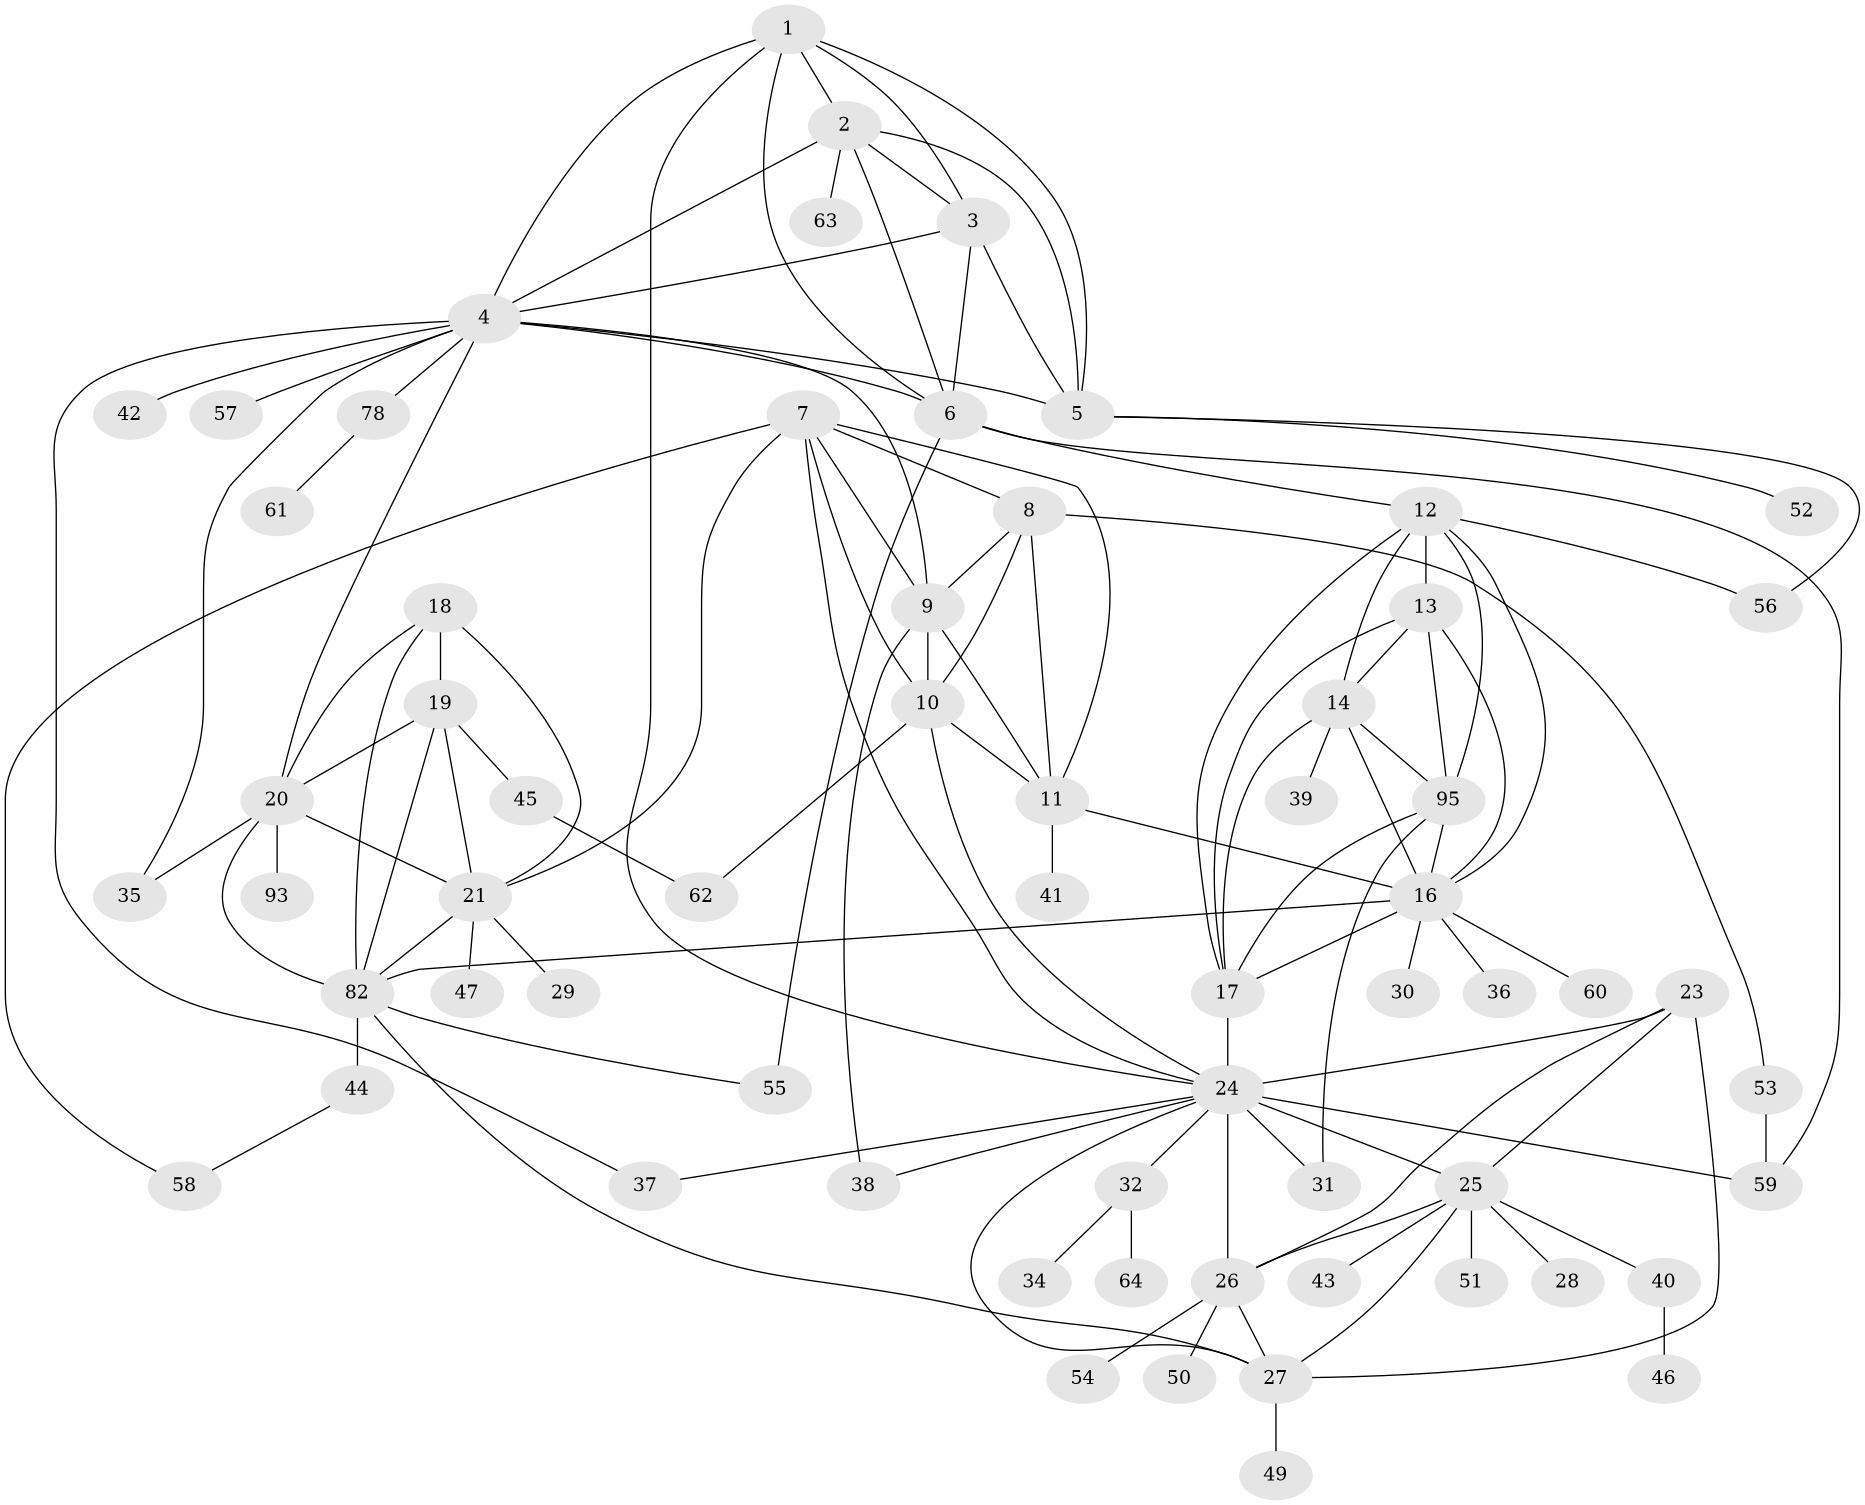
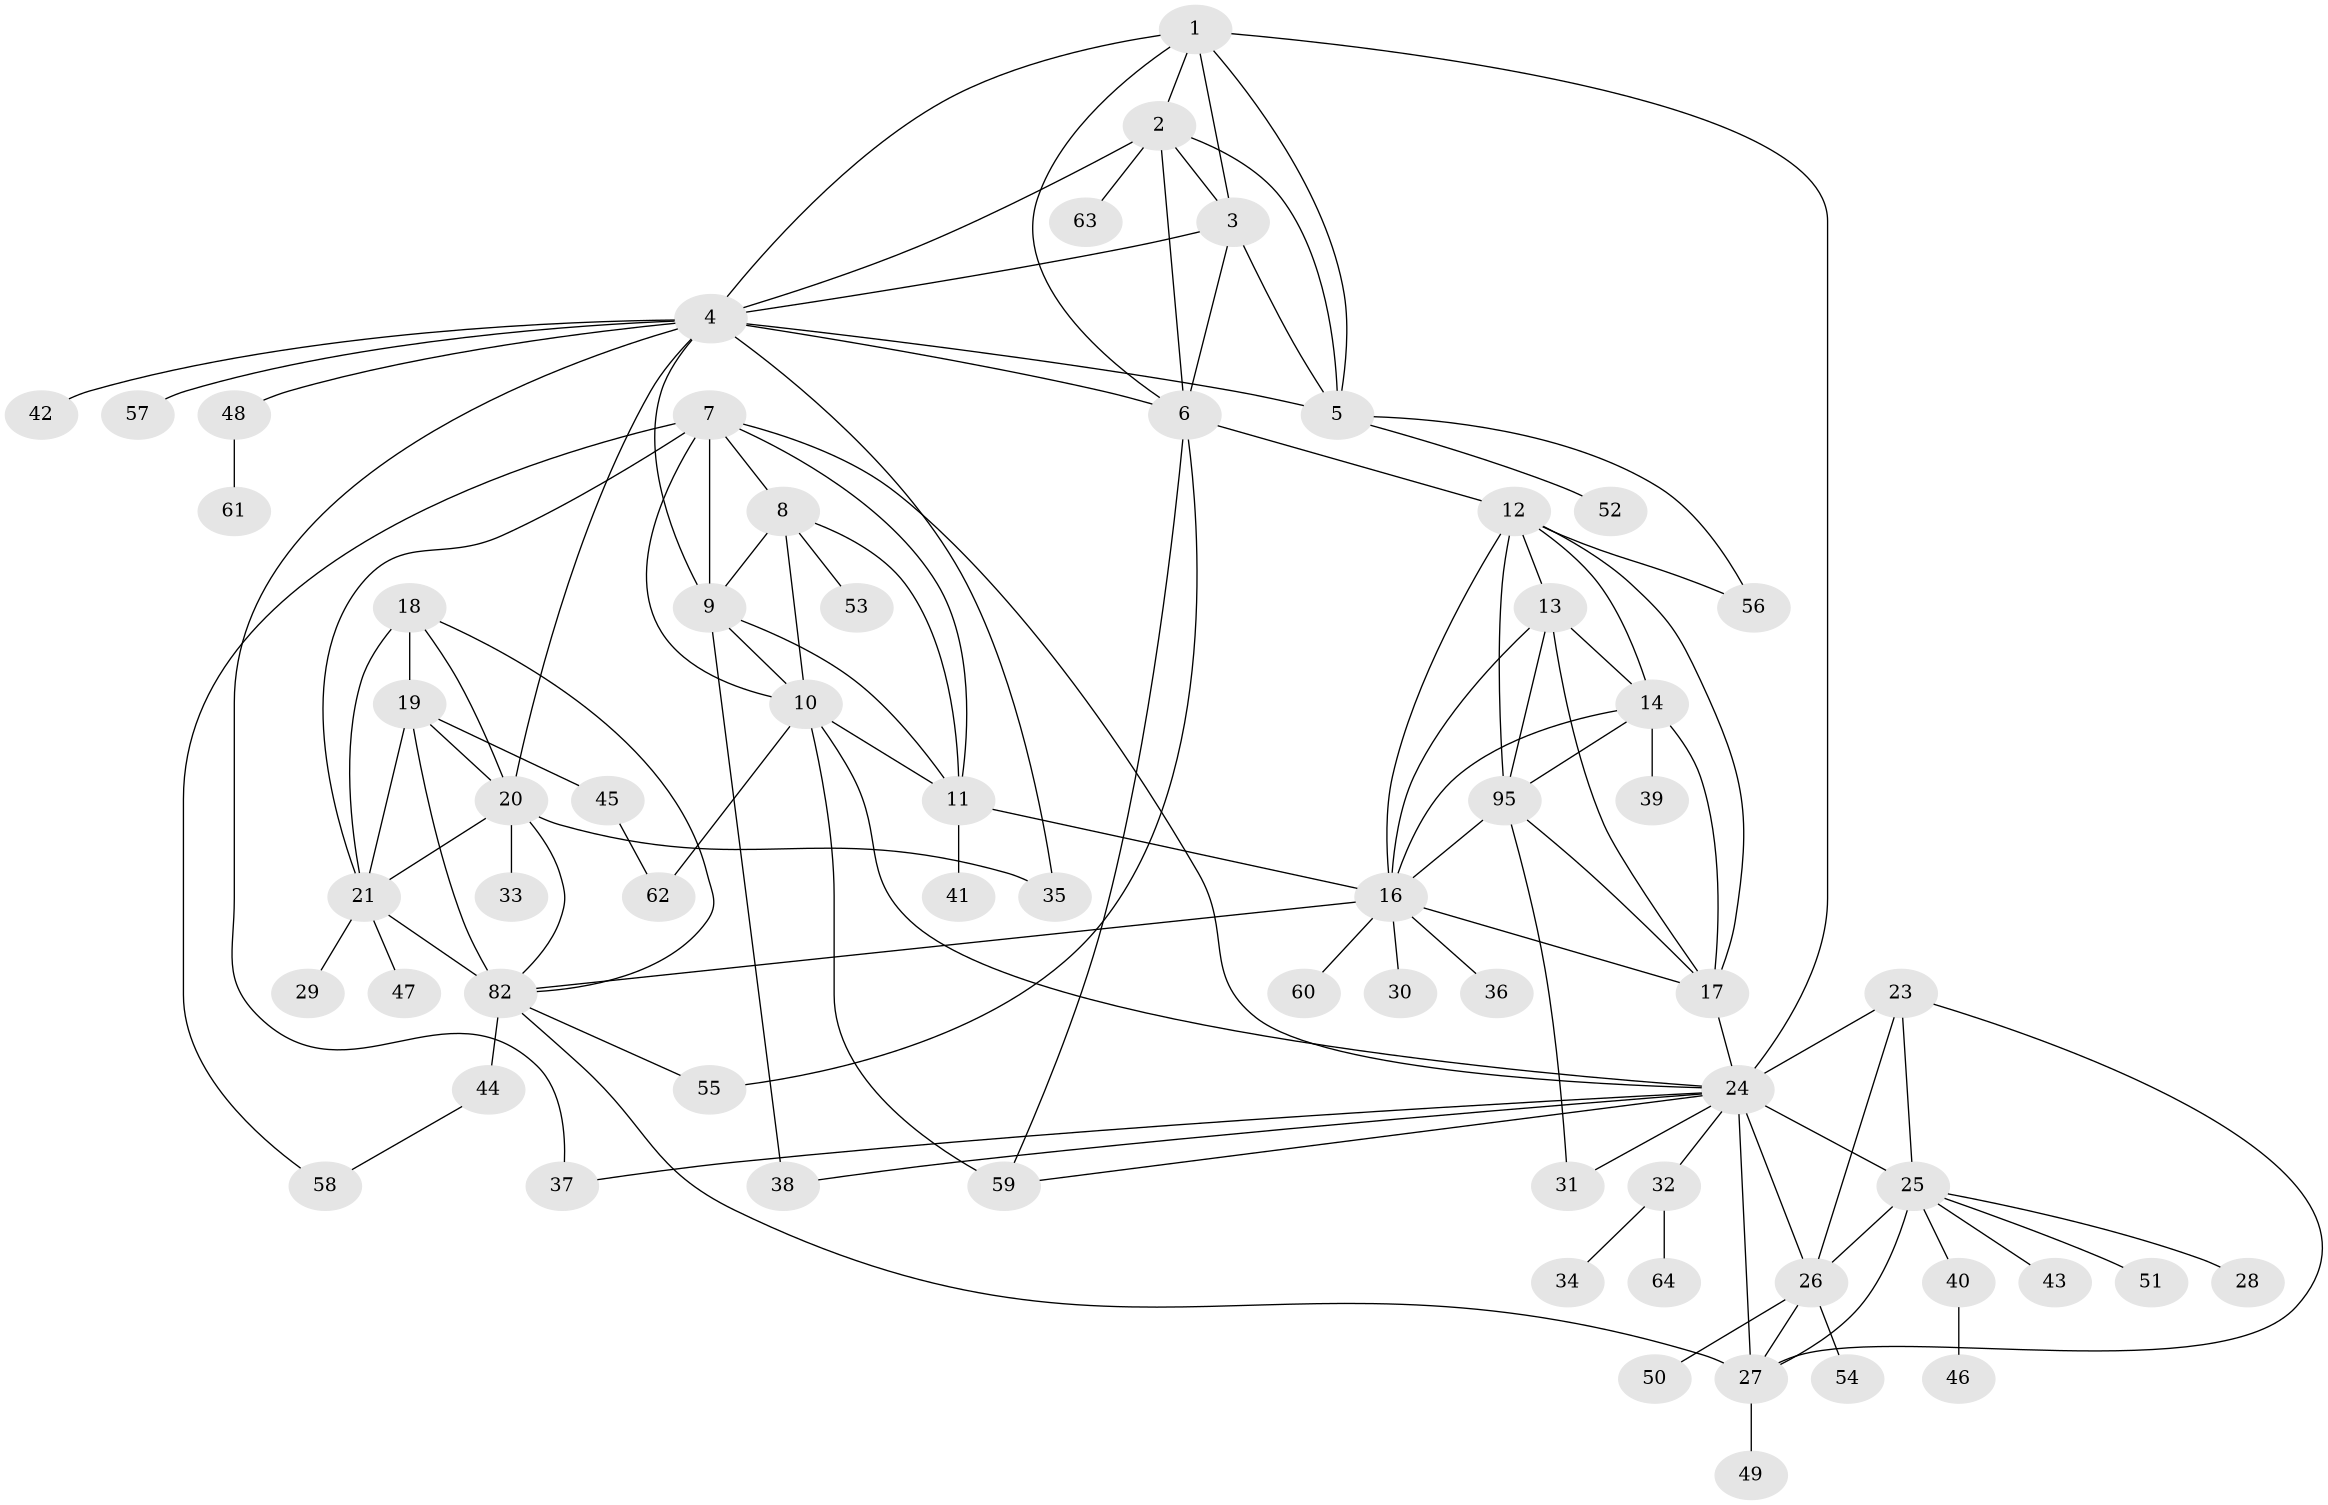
node "78": label "78" -> "48"
node "93": label "93" -> "33"
edge "53" -- "59": now "10" -- "59"
